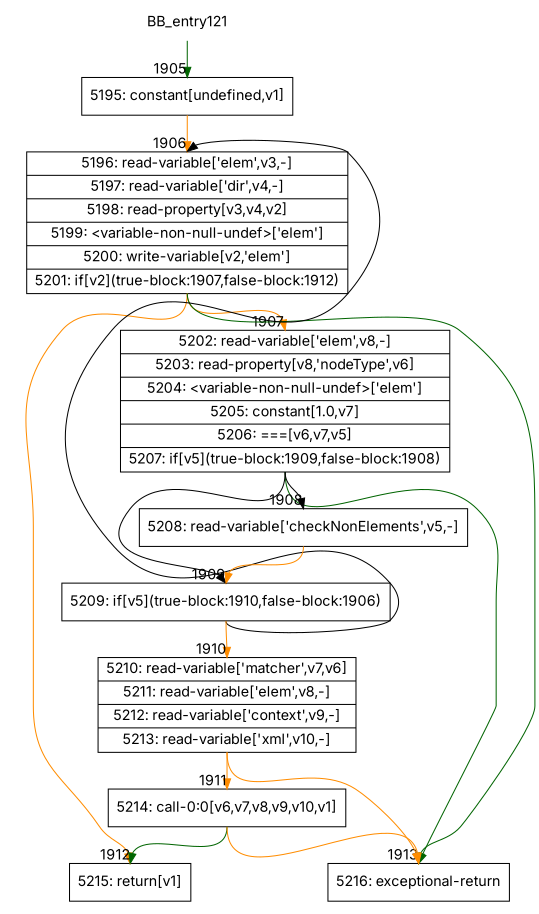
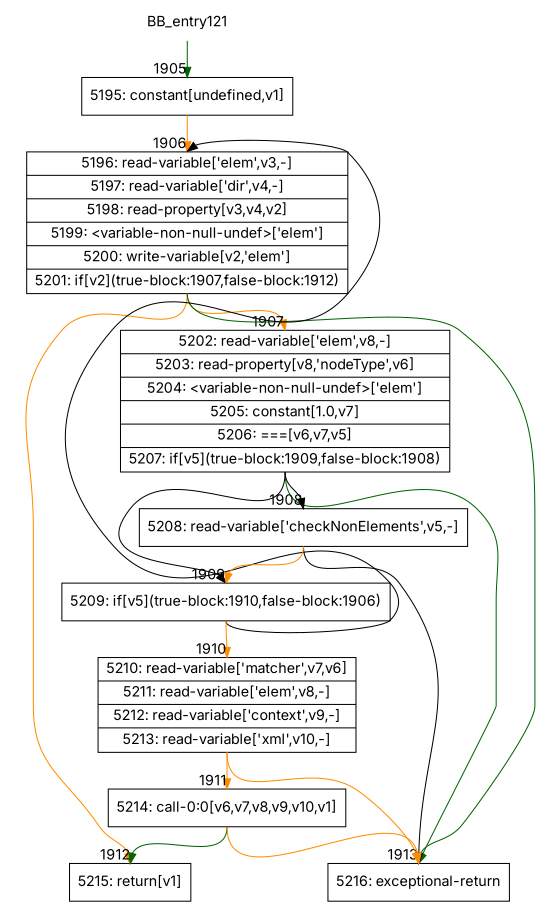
edge "5208: read-variable['checkNonElements',v5,-]" -> "5216: exceptional-return": added
